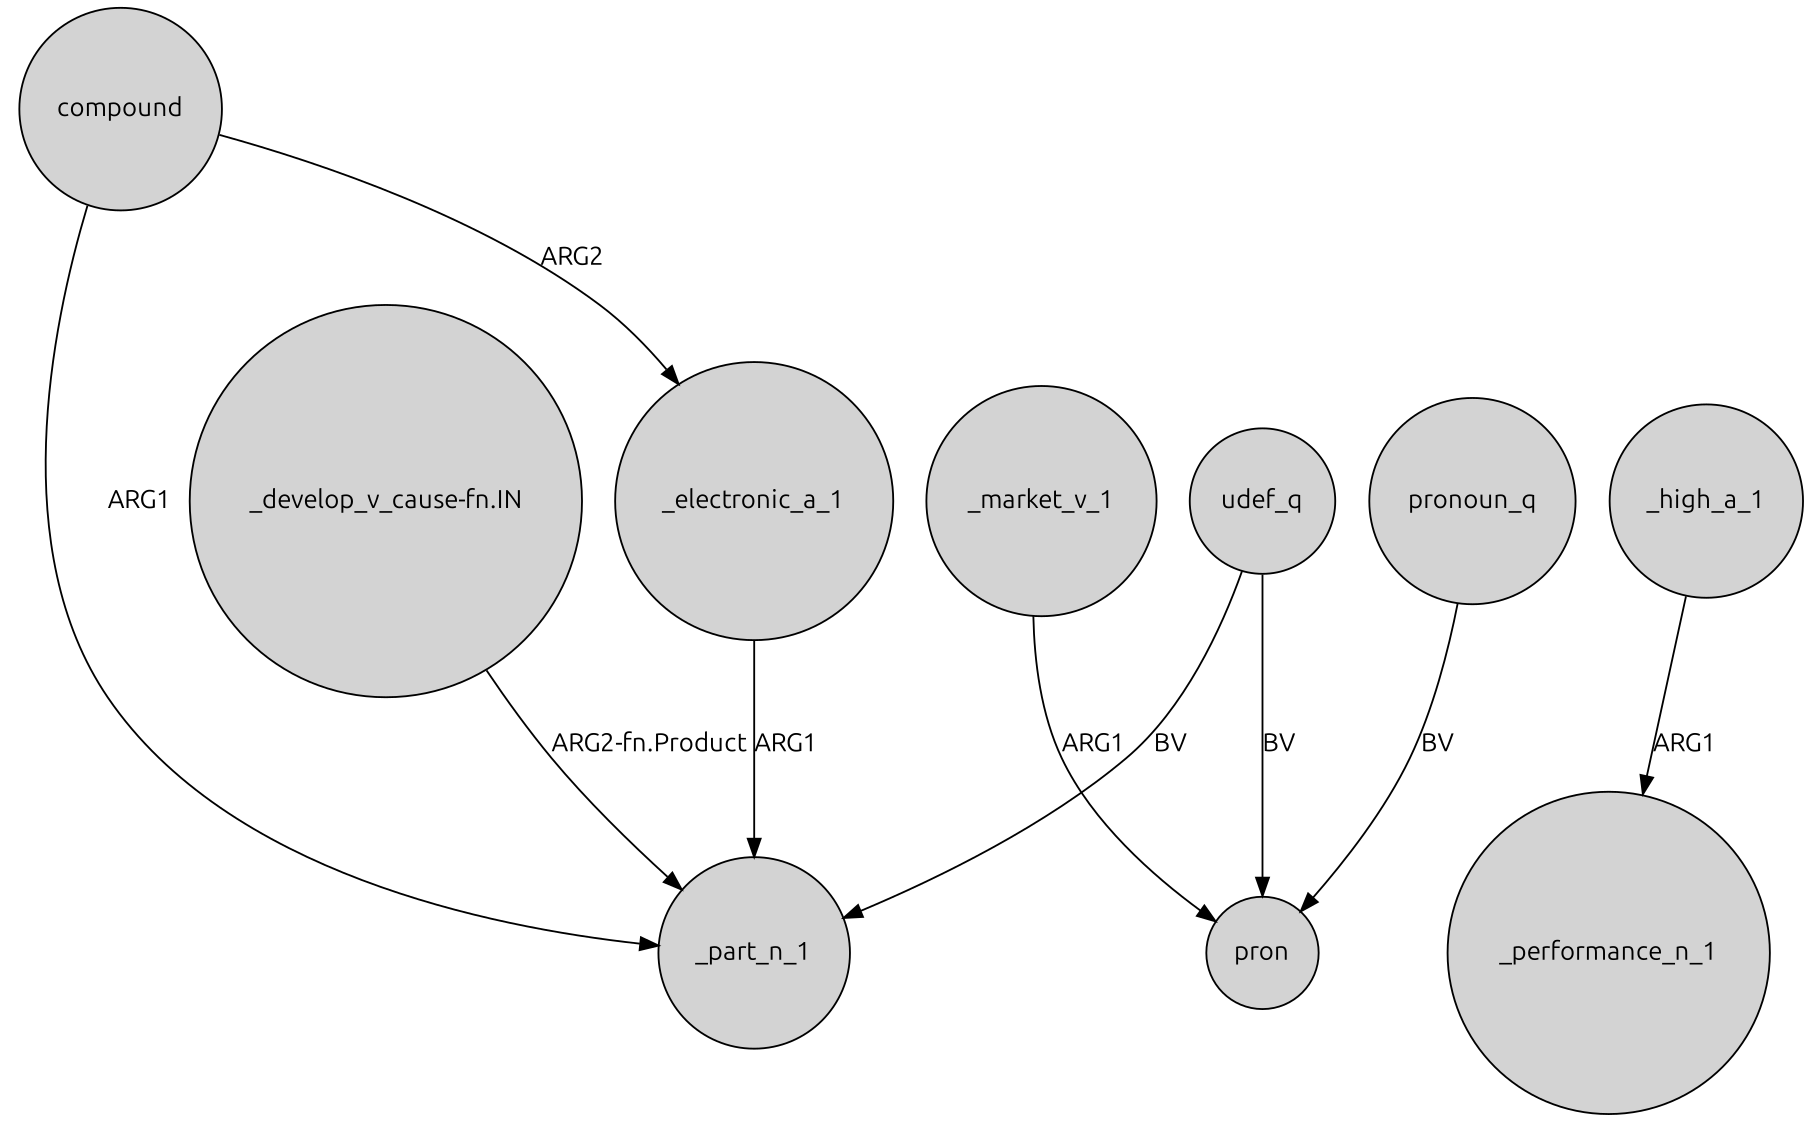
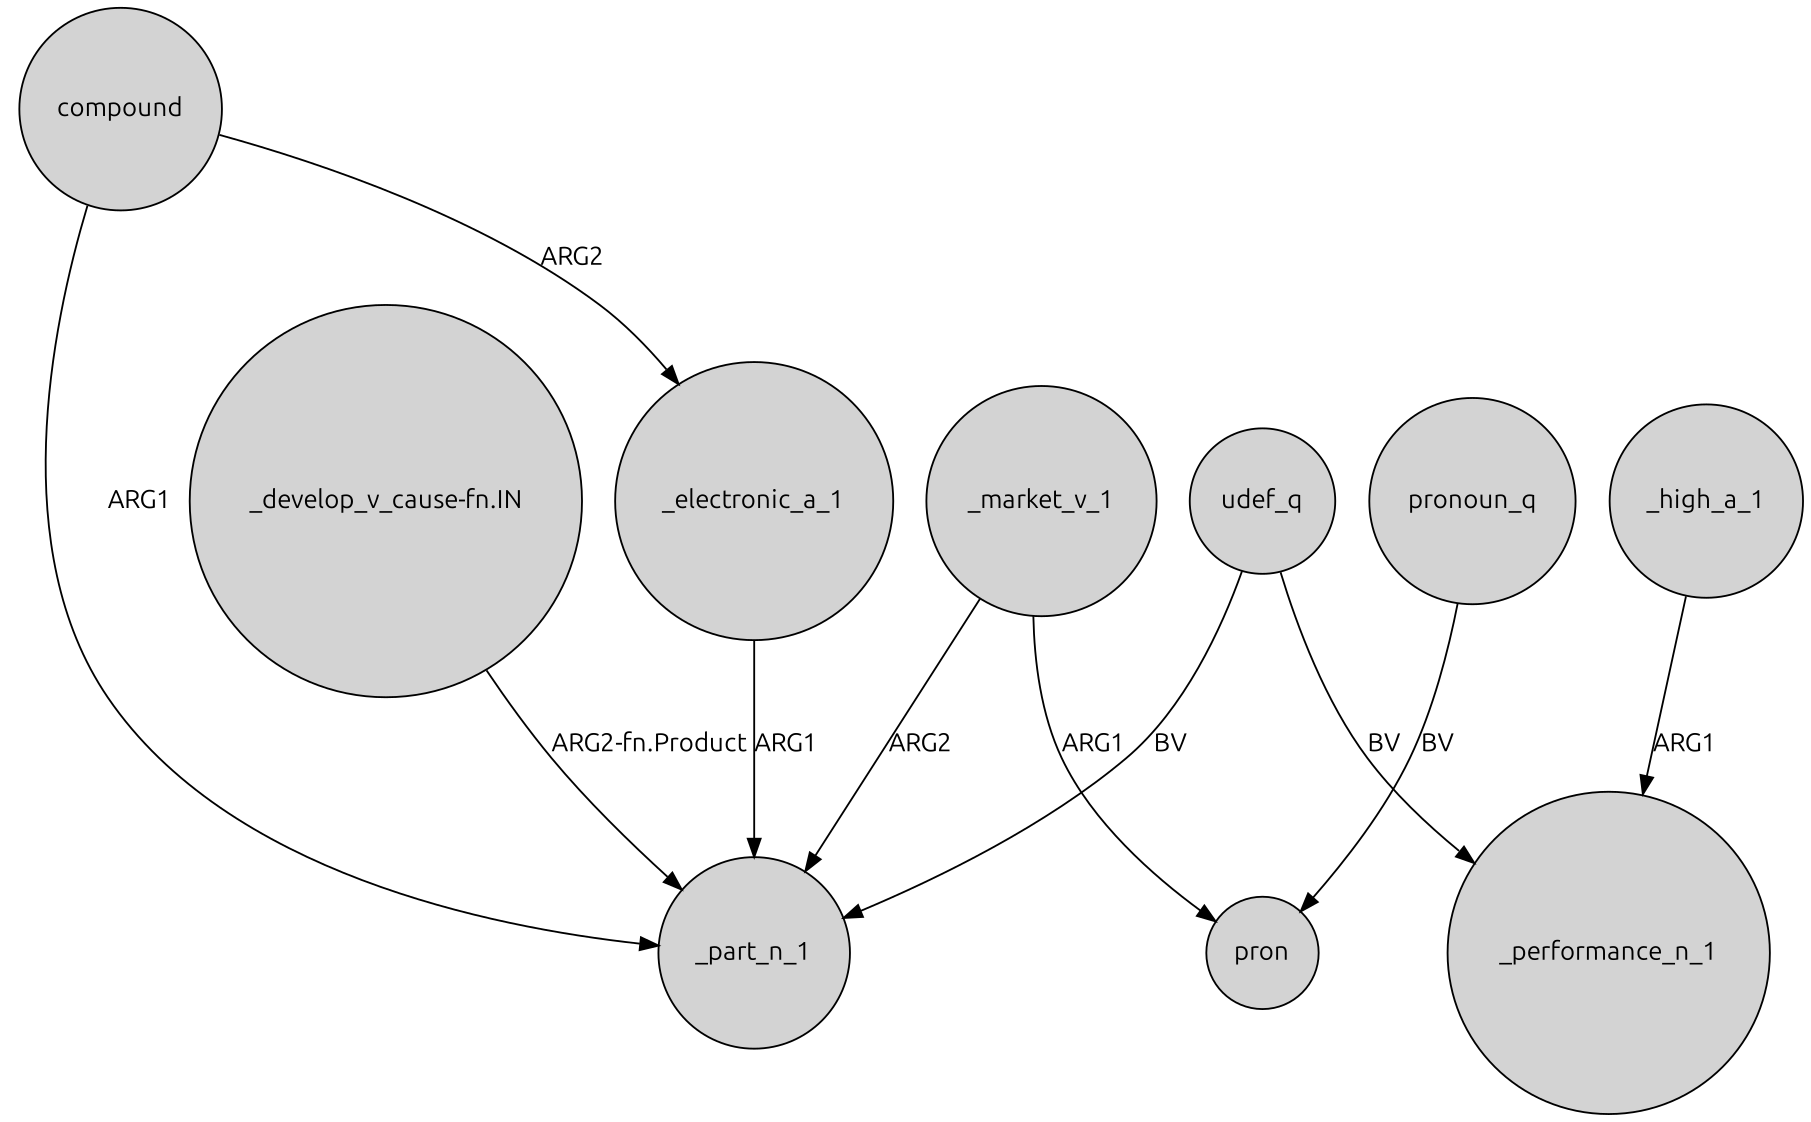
edge "udef_q" -> "pron": now "udef_q" -> "_performance_n_1"
edge "_market_v_1" -> "_part_n_1": added, label "ARG2"
